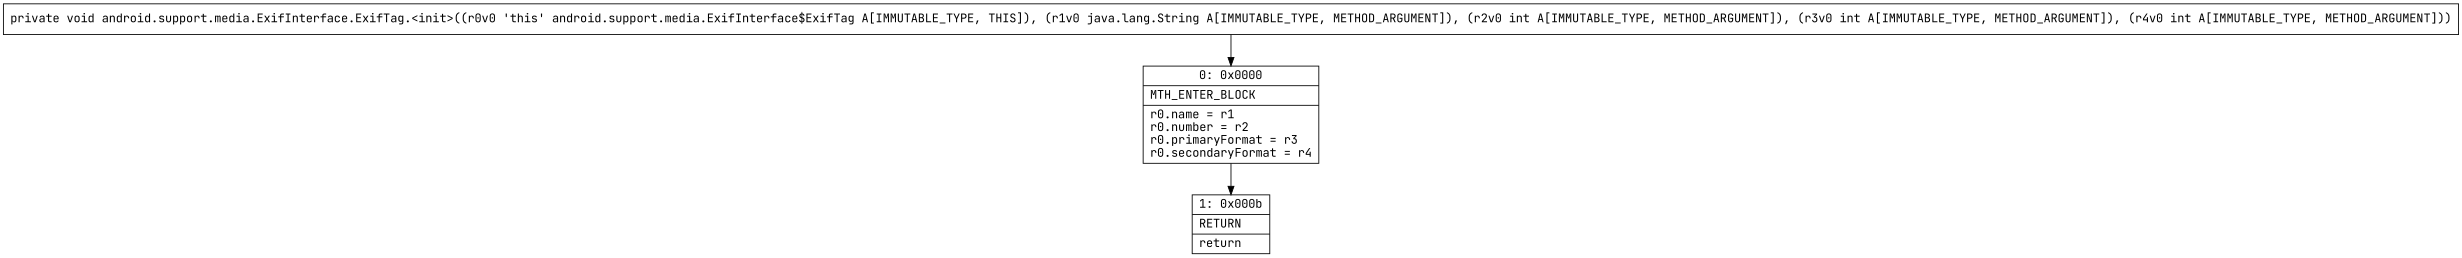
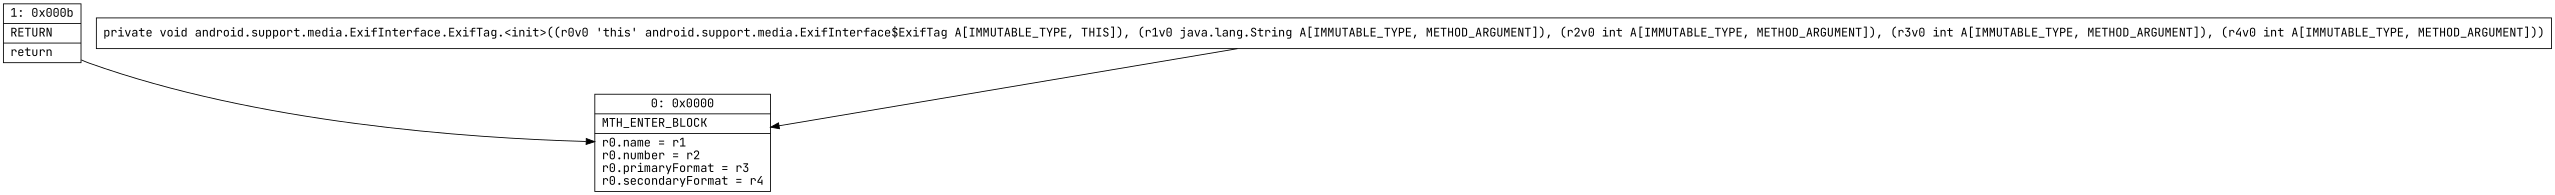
edge "0: 0x0000" -> "1: 0x000b": reversed
